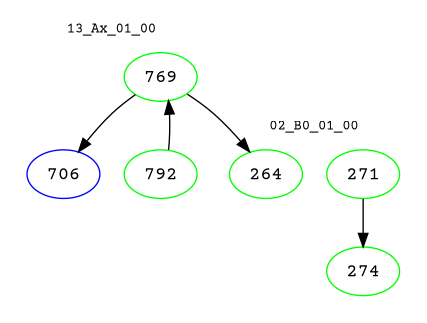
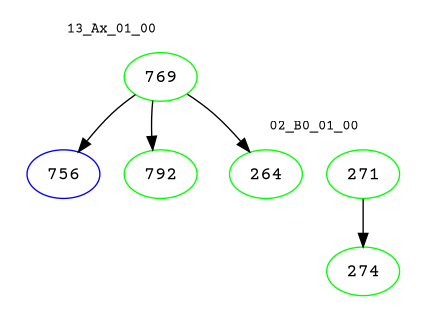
edge "792" -> "769": reversed
node "706": label "706" -> "756"
